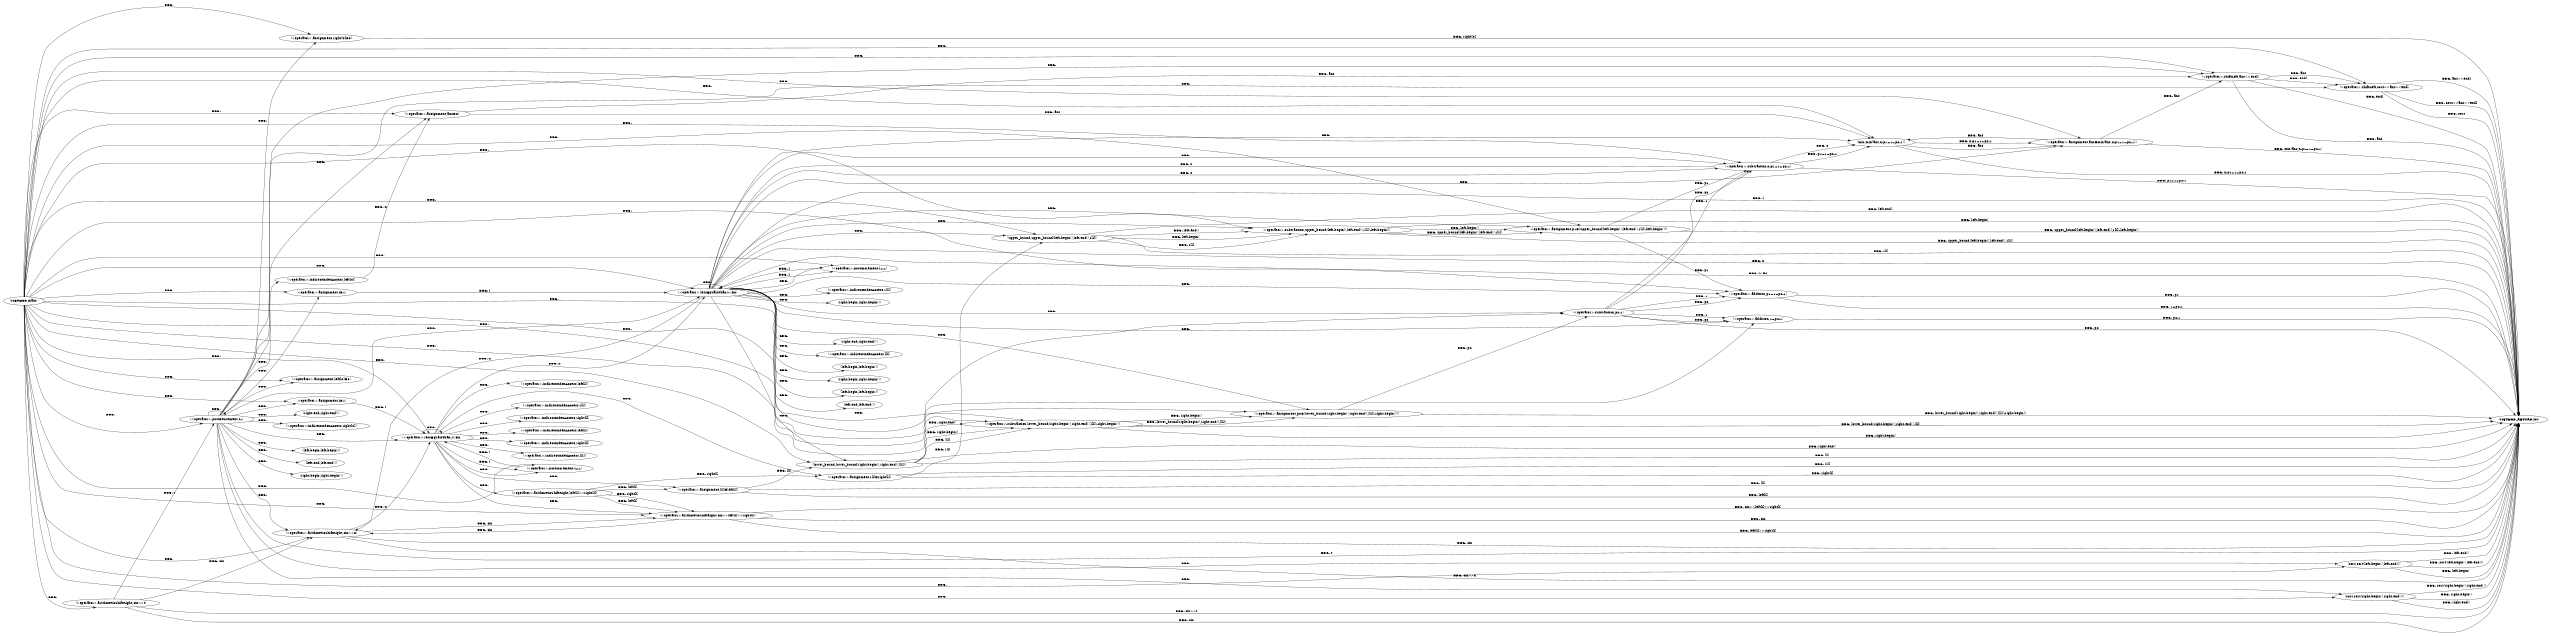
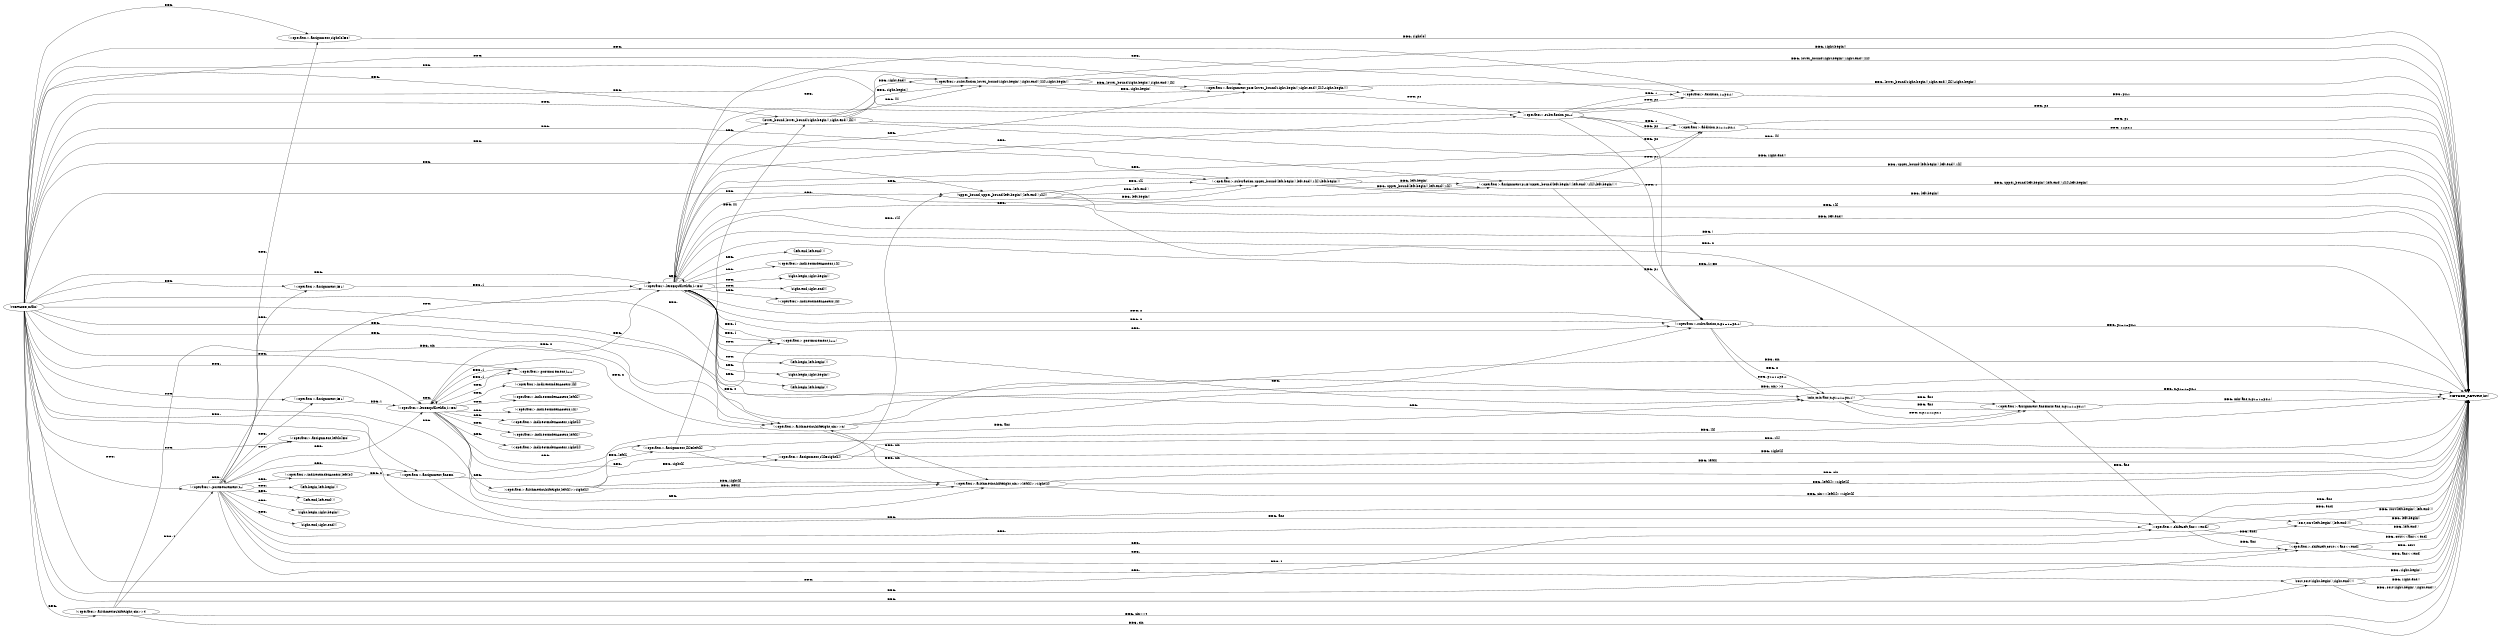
node "(<operator>.indirectIndexAccess,right[0])": removed
edge "(<operator>.postDecrement,t--)" -> "(<operator>.arithmeticShiftRight,cin>>n)": removed, label "CDG:"
